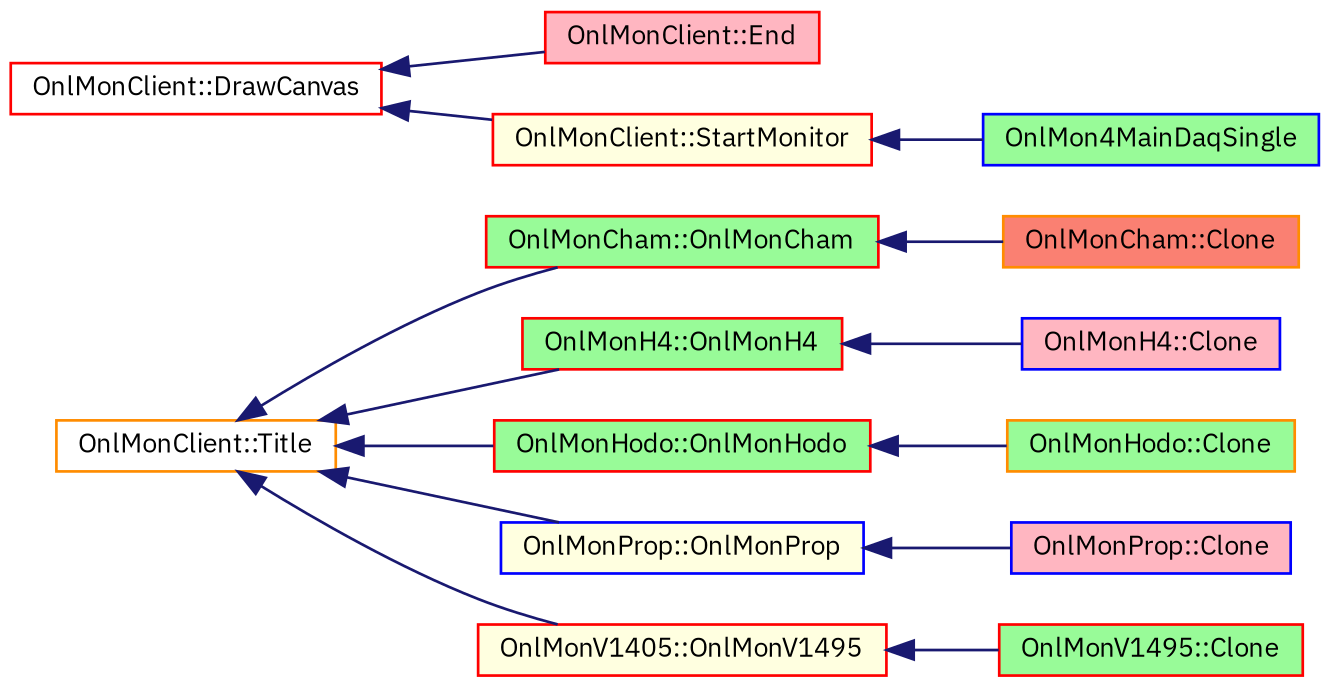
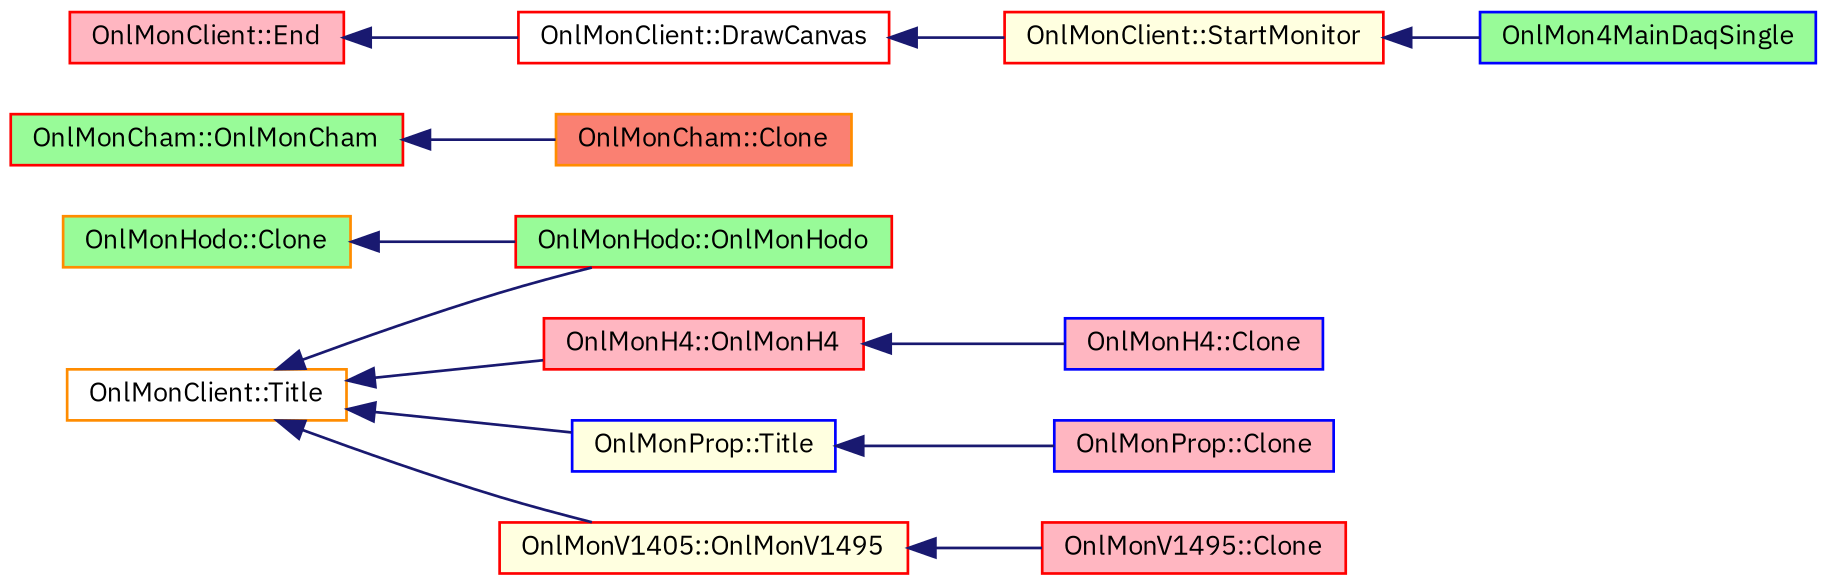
edge "OnlMonClient::End" -> "OnlMonClient::DrawCanvas": reversed
edge "OnlMonCham::OnlMonCham" -> "OnlMonClient::Title": removed
node "OnlMonH4::OnlMonH4": fillcolor palegreen -> lightpink
edge "OnlMonHodo::Clone" -> "OnlMonHodo::OnlMonHodo": reversed
node "OnlMonProp::OnlMonProp": label "OnlMonProp::OnlMonProp" -> "OnlMonProp::Title"
node "OnlMonV1495::Clone": fillcolor palegreen -> lightpink
